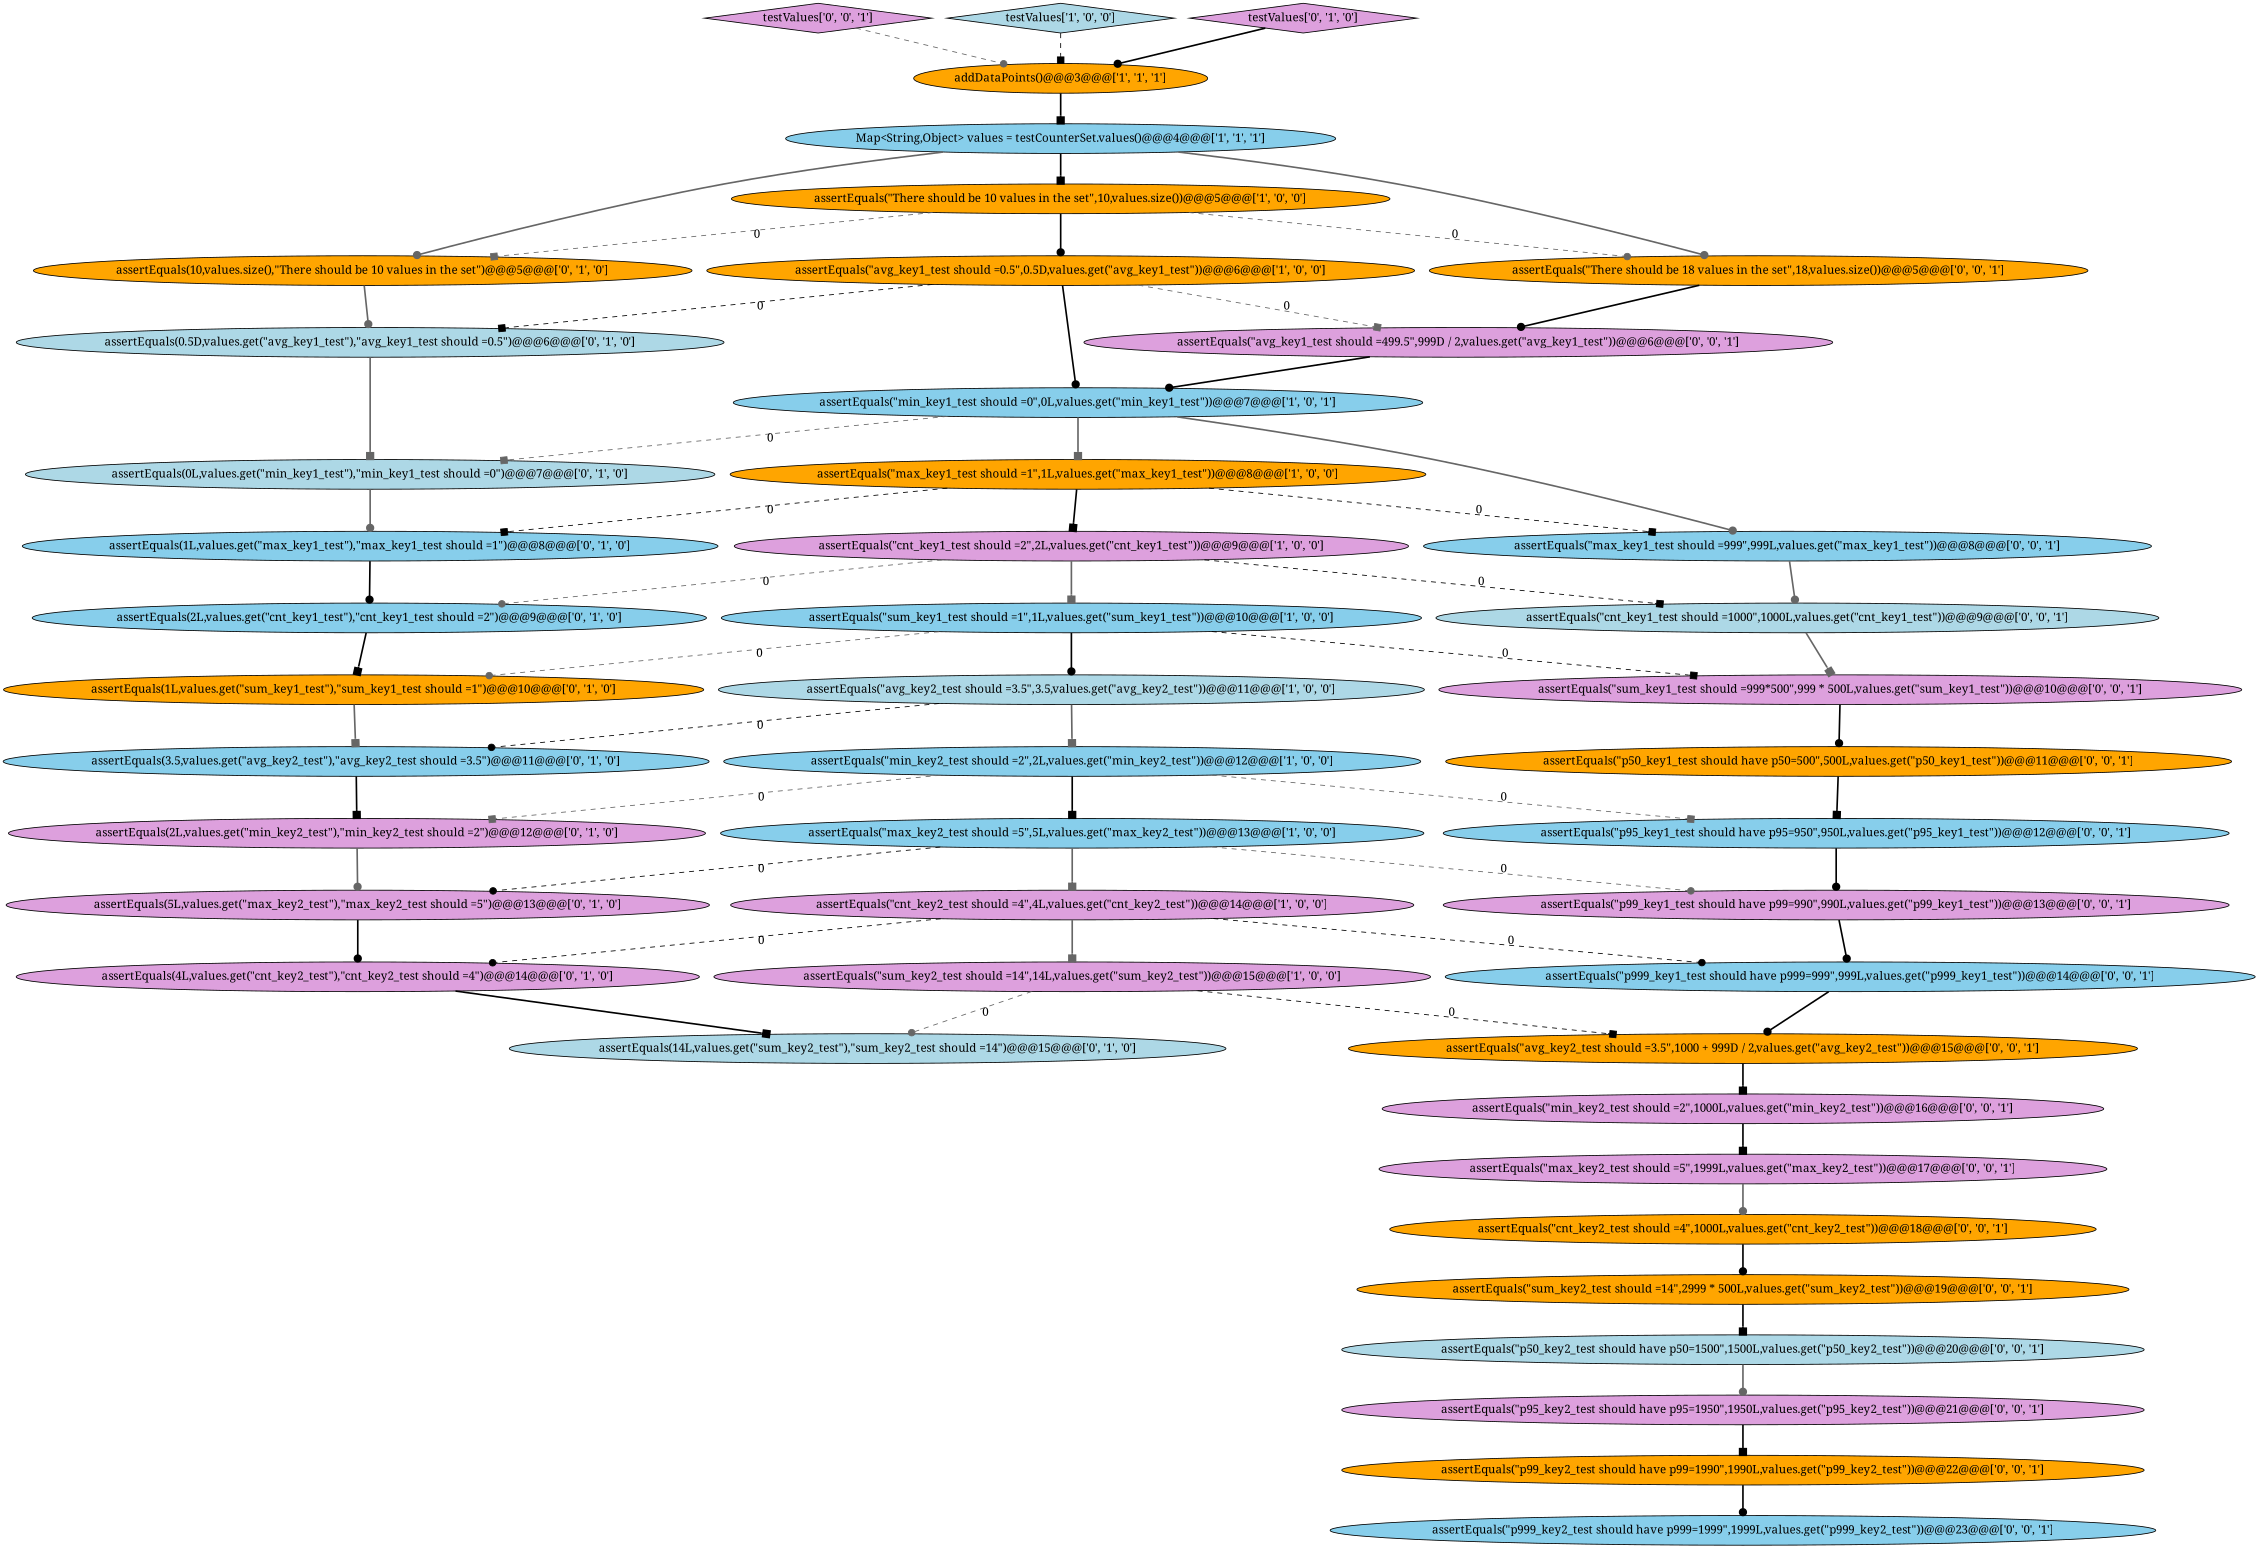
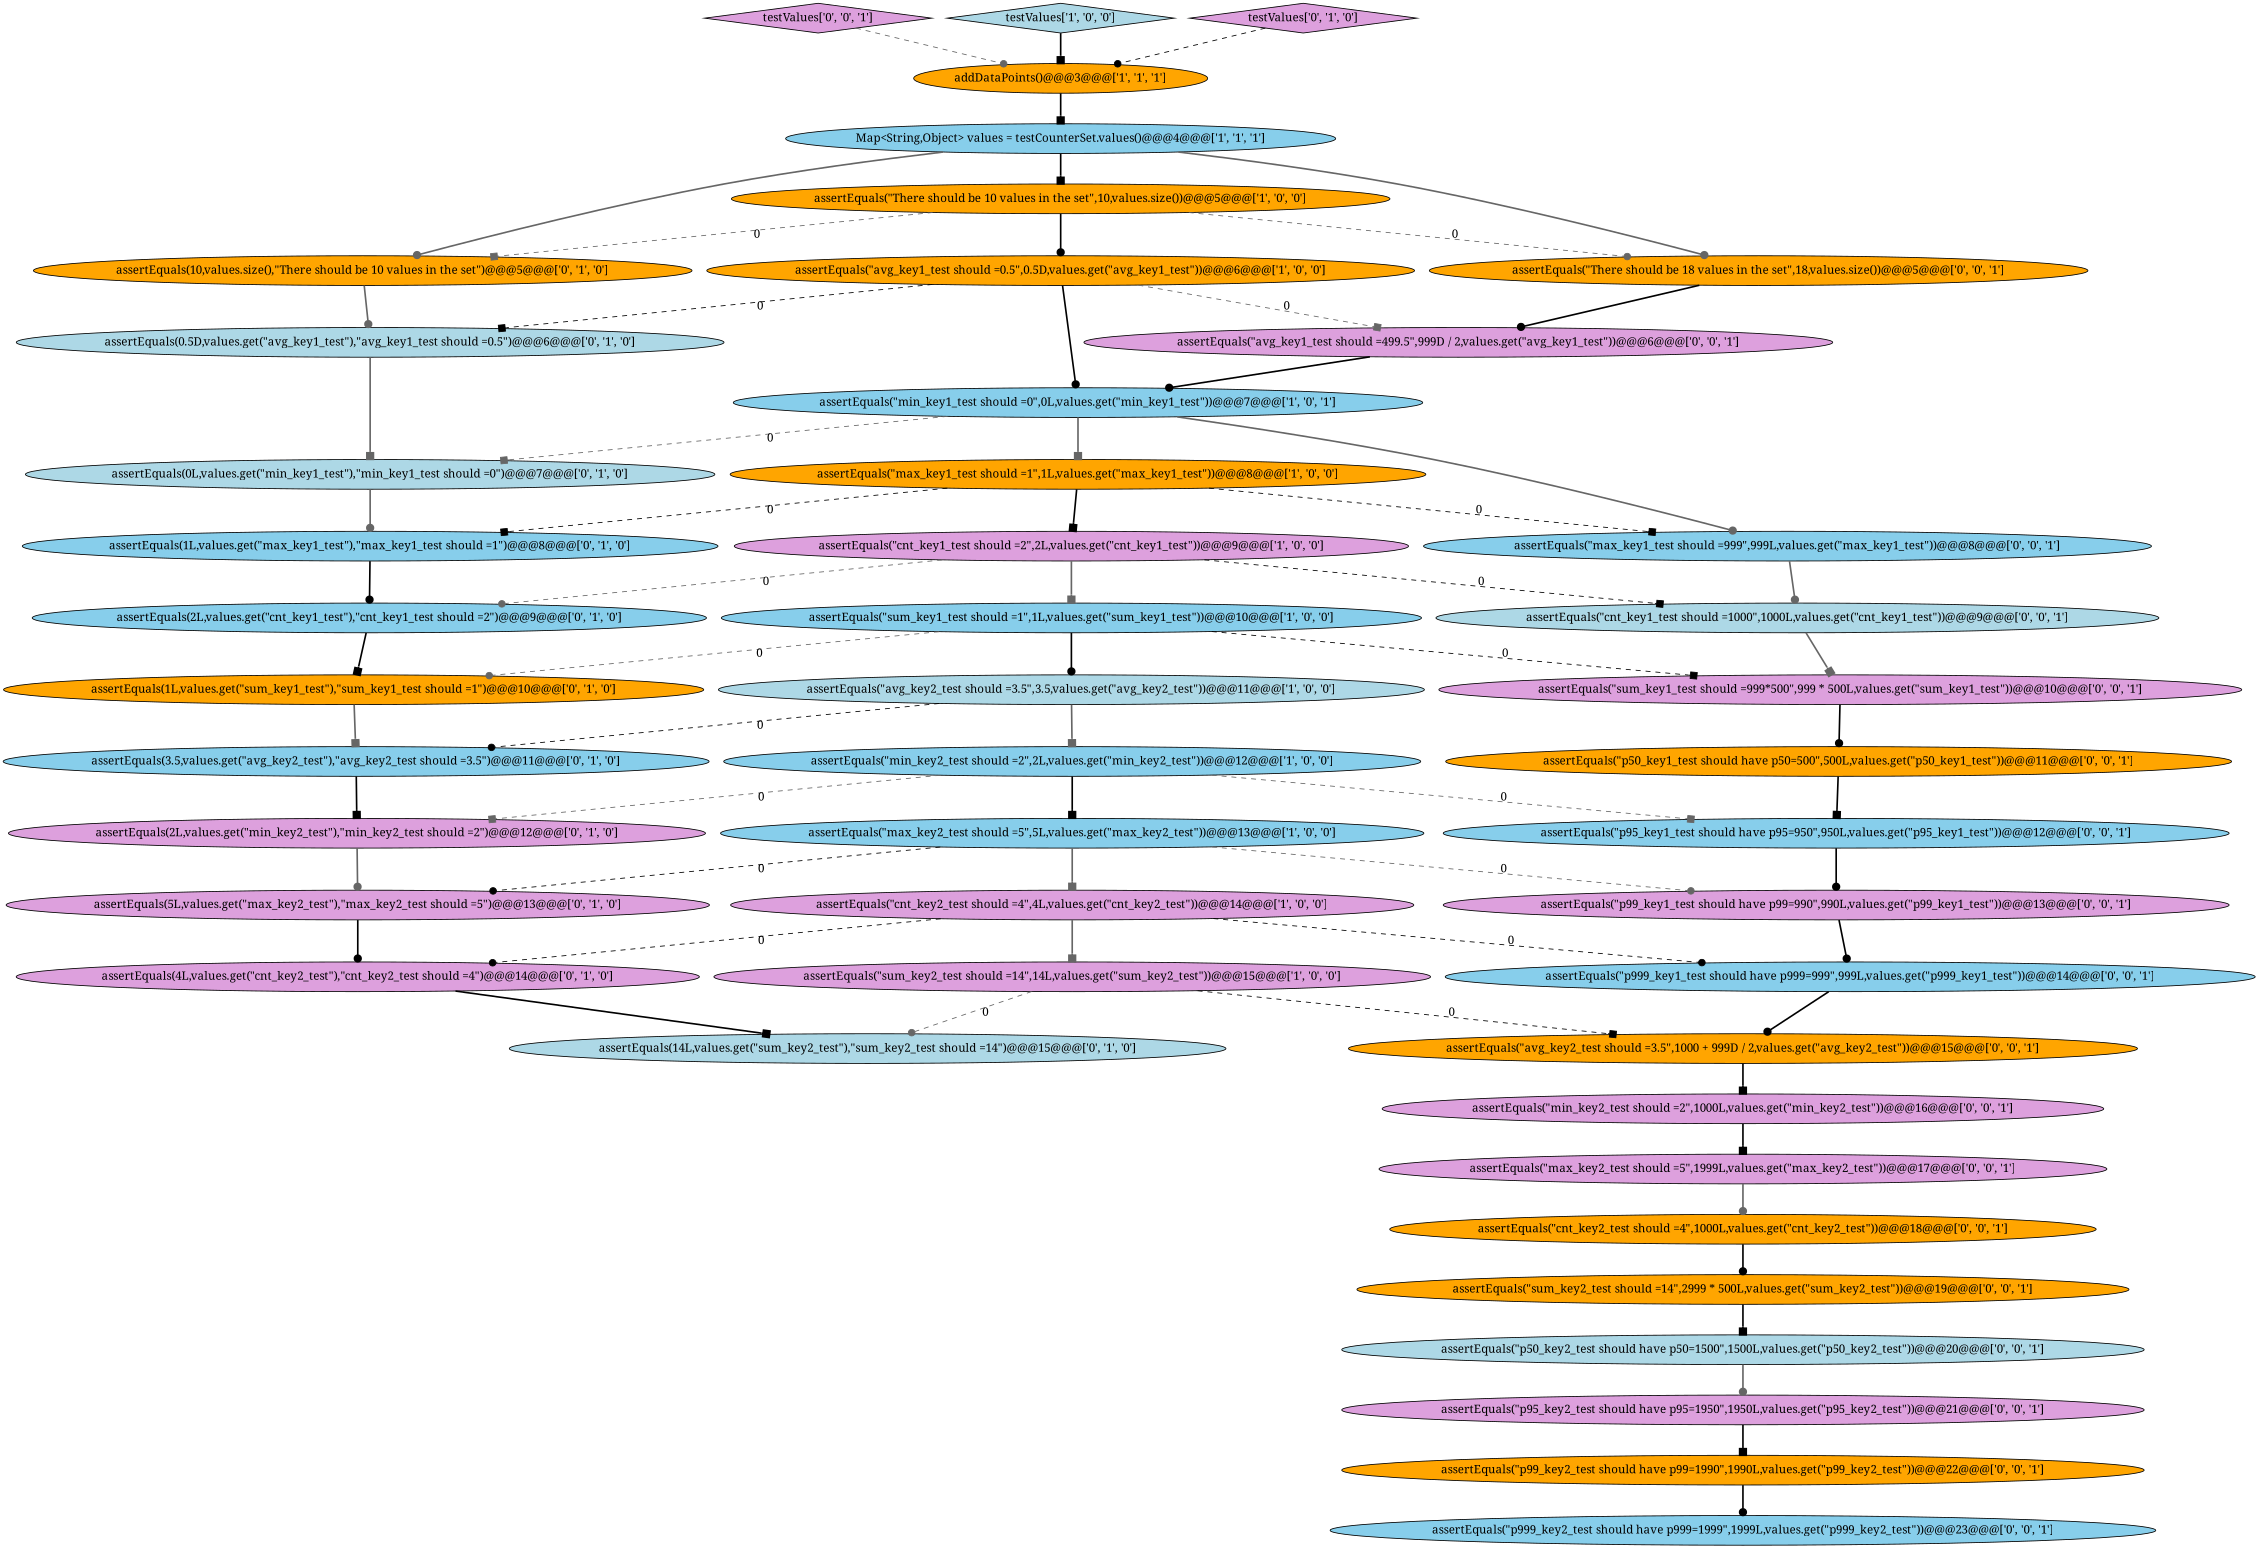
edge "testValues['1', '0', '0']" -> "addDataPoints()@@@3@@@['1', '1', '1']": style dashed -> bold
edge "testValues['0', '1', '0']" -> "addDataPoints()@@@3@@@['1', '1', '1']": style bold -> dashed
